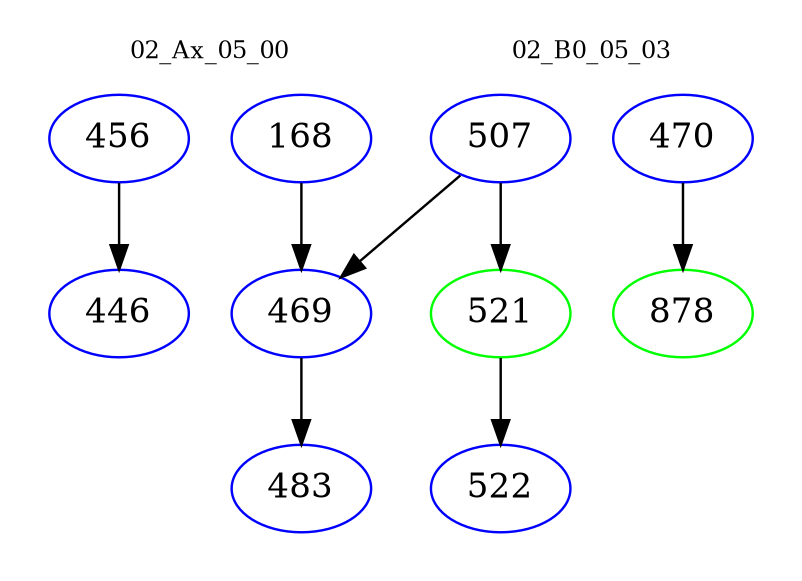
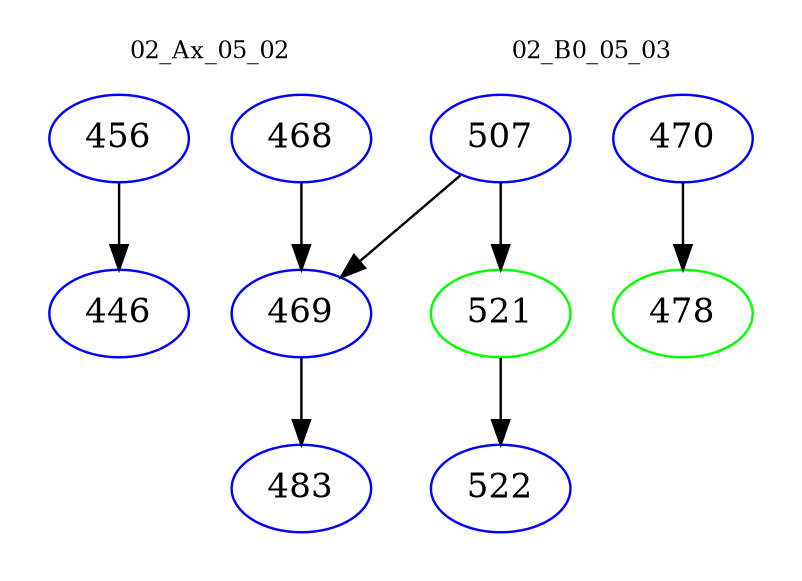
cluster "02_Ax_05_00": label "02_Ax_05_00" -> "02_Ax_05_02"
node "168": label "168" -> "468"
node "878": label "878" -> "478"
